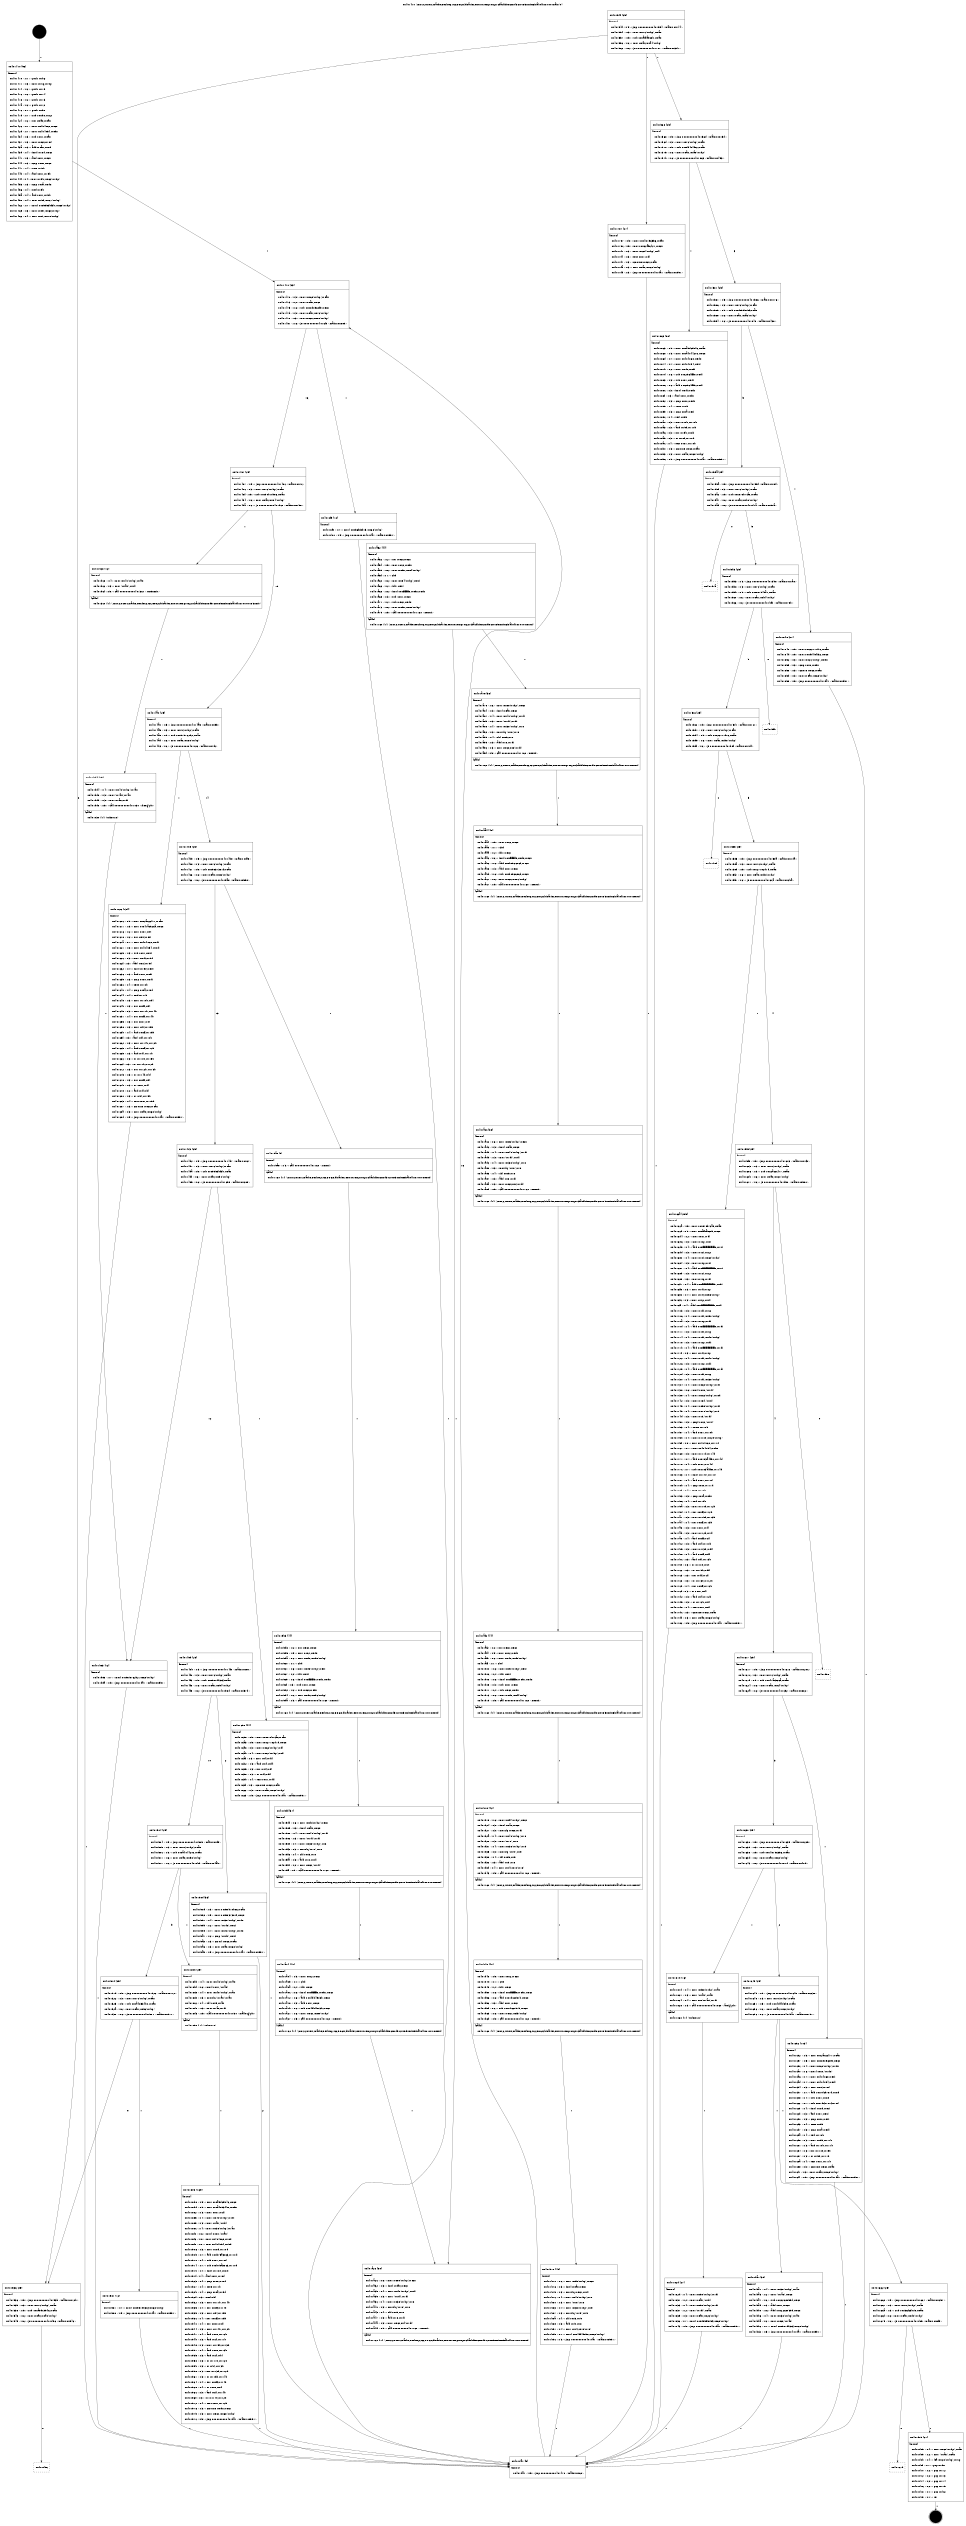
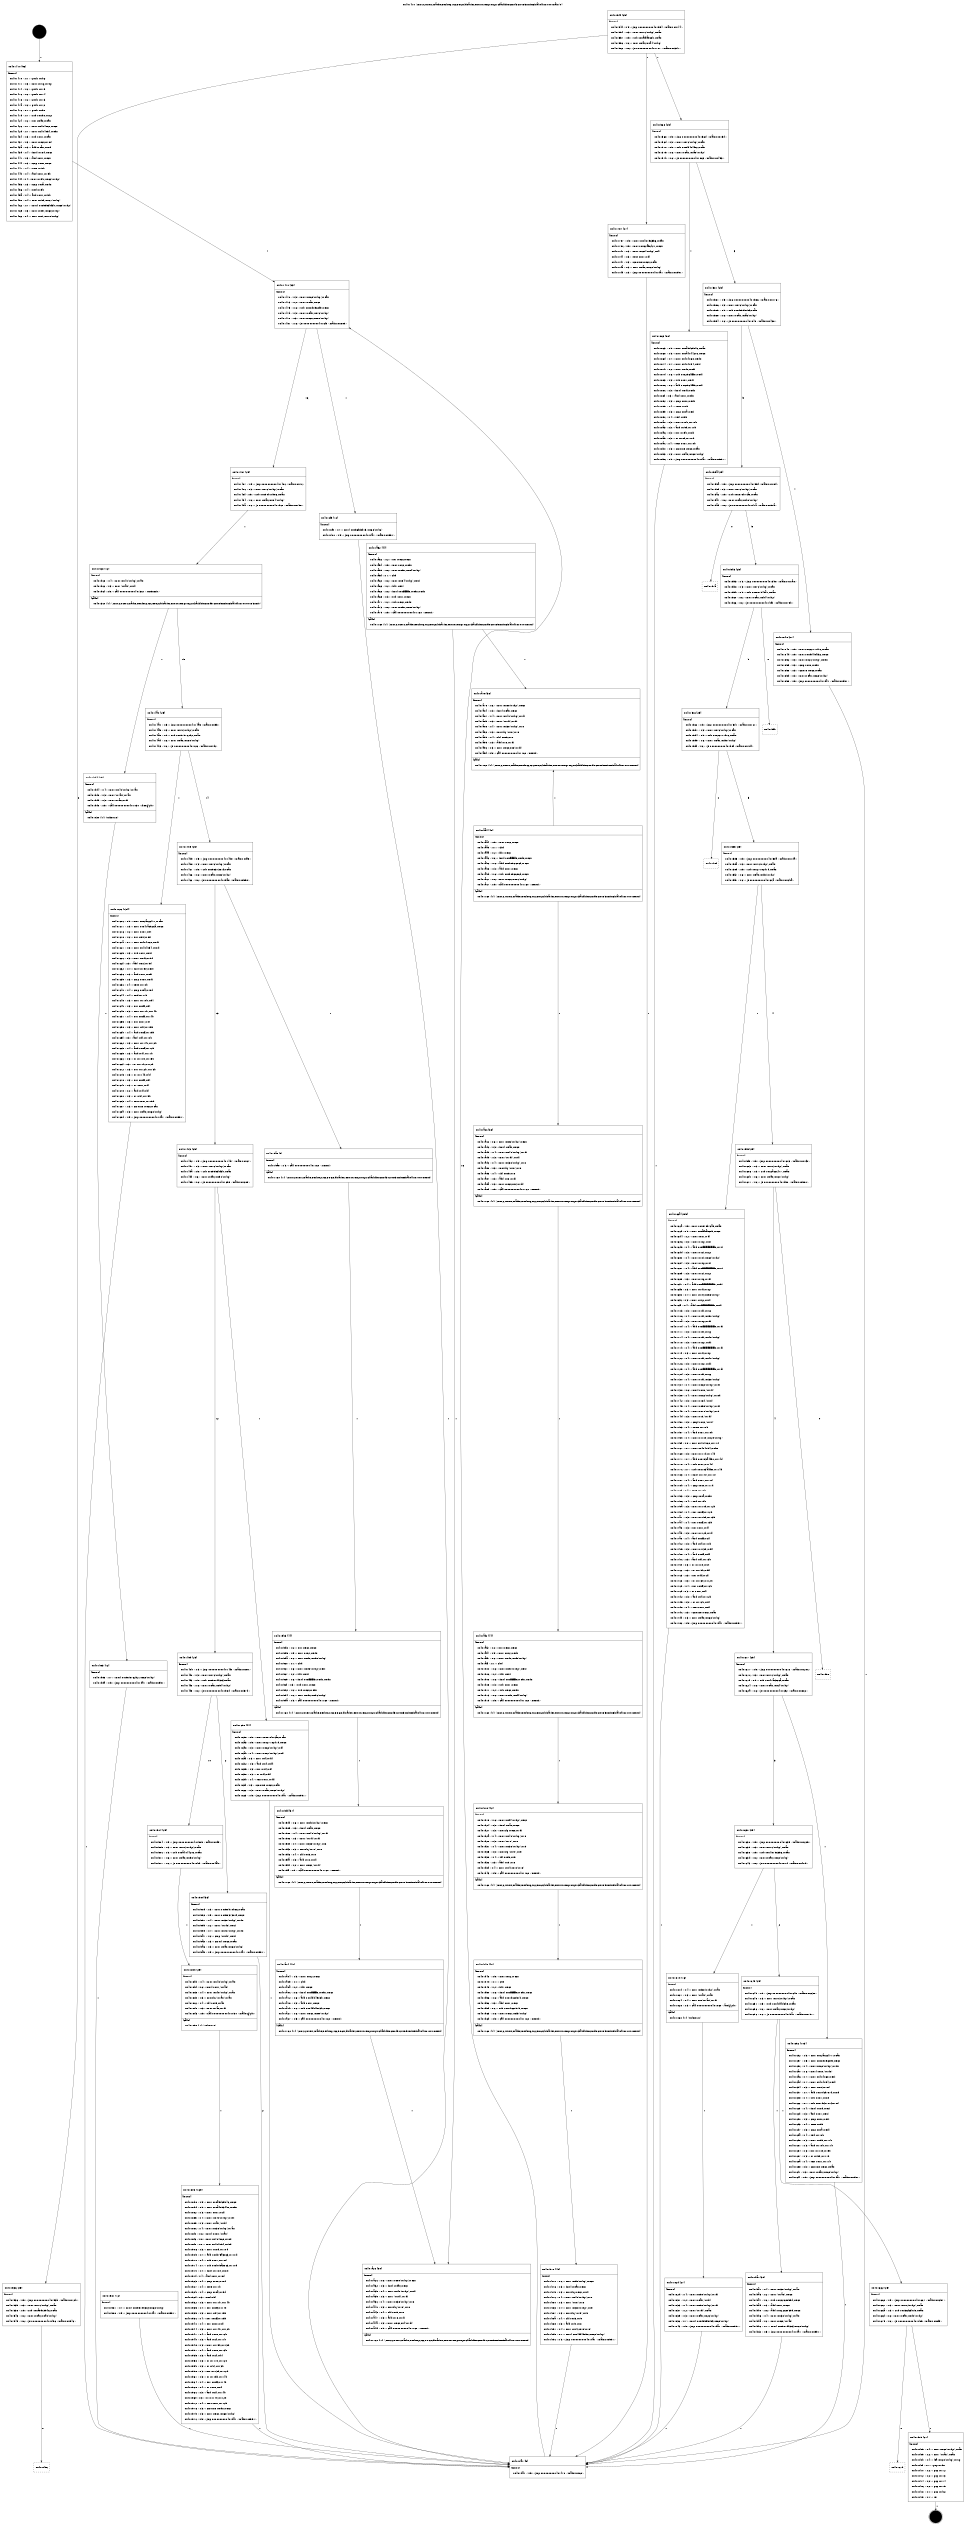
edge "0x401487 [25]" -> "0x4014a0 [25]": now "0x401bc8 [12]" -> "0x4014a0 [25]"
edge "0x401a7e [38]" -> "0x401aa4 [40]": reversed
edge "0x4014d2 [25]" -> "0x401be3 [12]": now "0x4014d2 [25]" -> "0x4014eb [25]"
node "0x40151d [25]": removed
